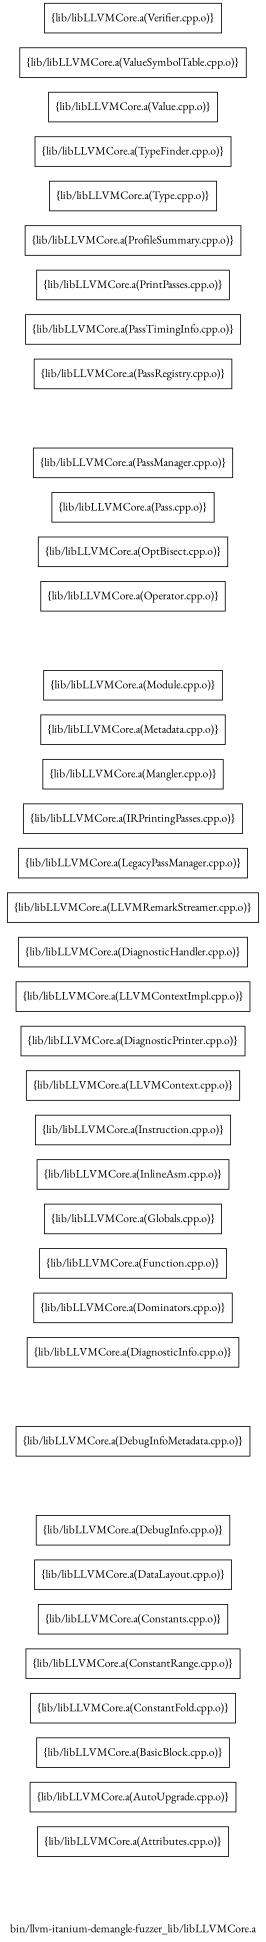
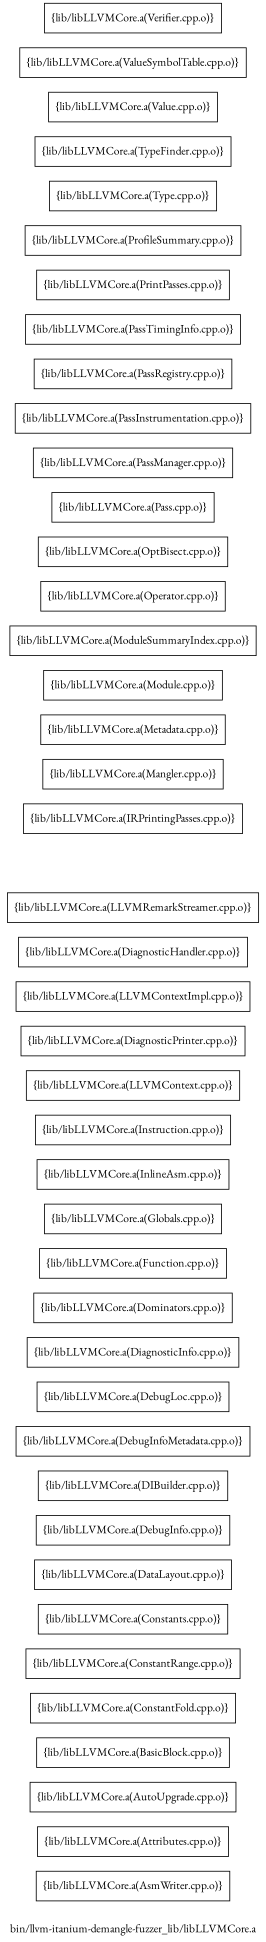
node "{lib/libLLVMCore.a(PassInstrumentation.cpp.o)}": added
node "{lib/libLLVMCore.a(ModuleSummaryIndex.cpp.o)}": added
node "{lib/libLLVMCore.a(LegacyPassManager.cpp.o)}": removed
node "{lib/libLLVMCore.a(DebugLoc.cpp.o)}": added
node "{lib/libLLVMCore.a(DIBuilder.cpp.o)}": added
node "{lib/libLLVMCore.a(AsmWriter.cpp.o)}": added
